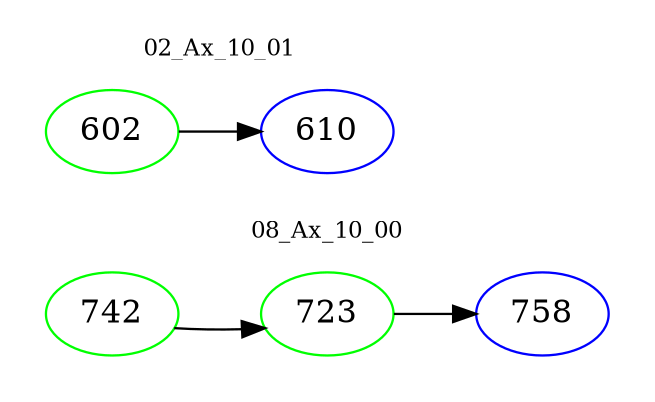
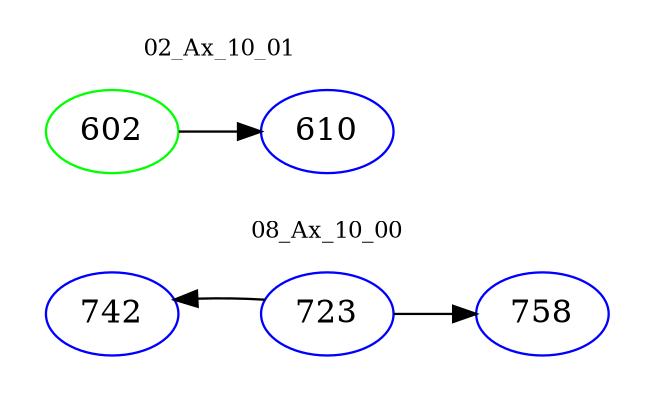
node "742": color green -> blue
node "723": color green -> blue
edge "742" -> "723": reversed
